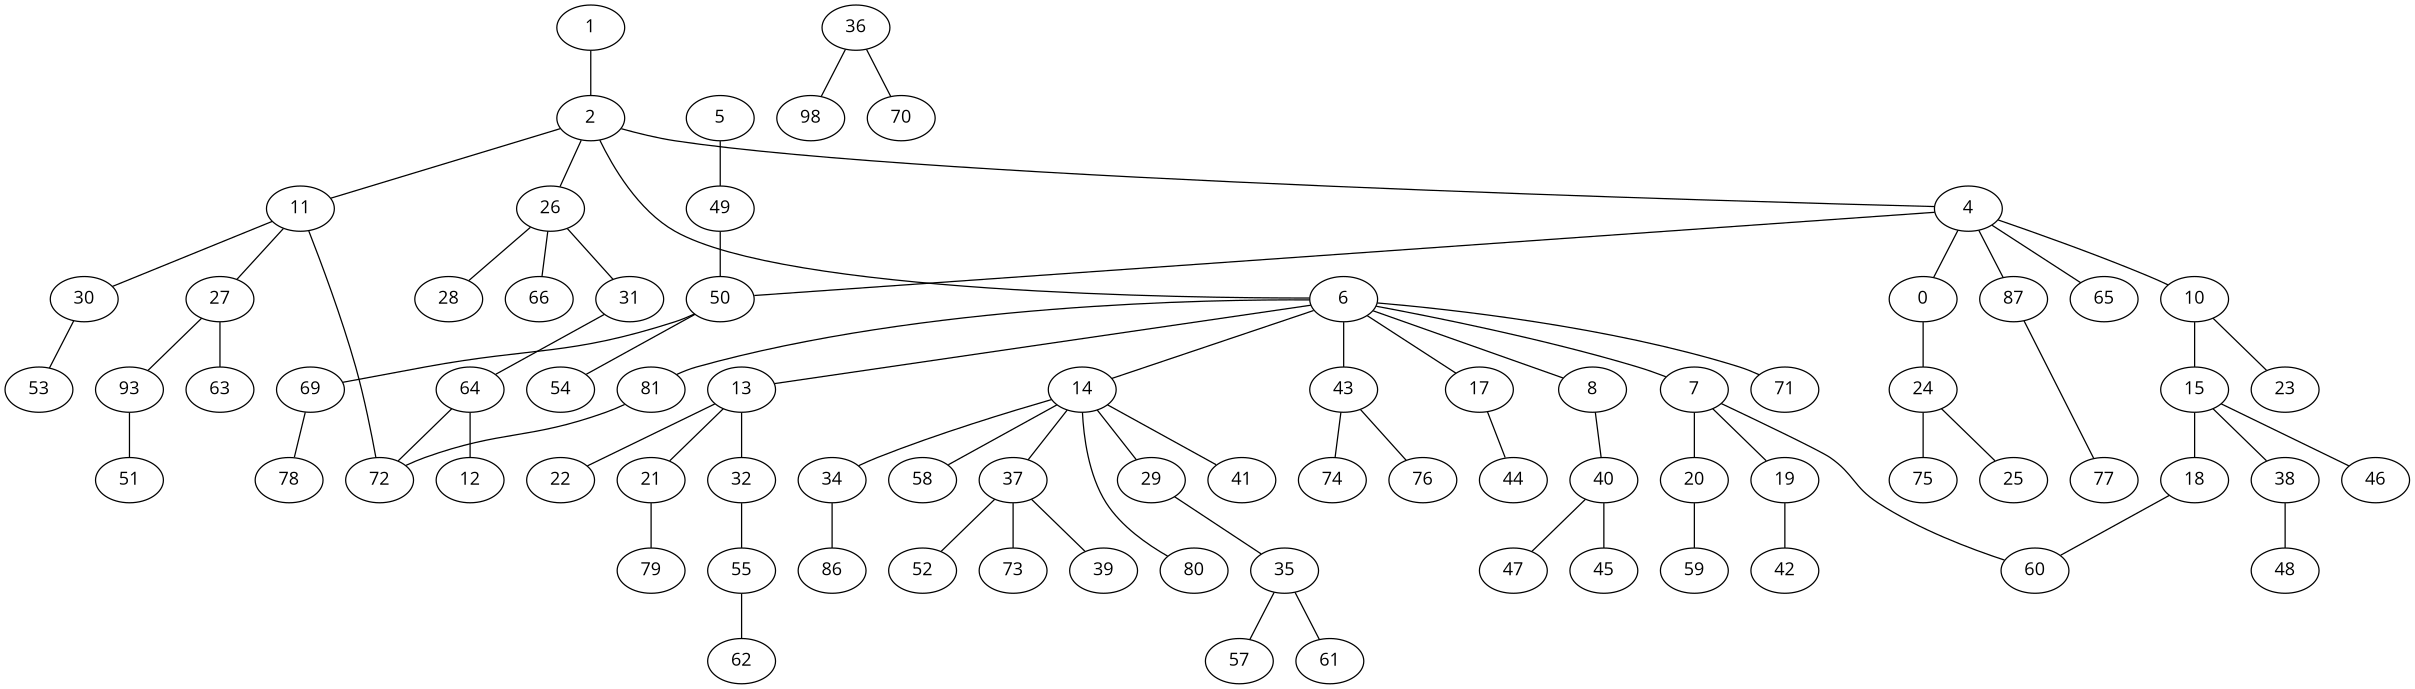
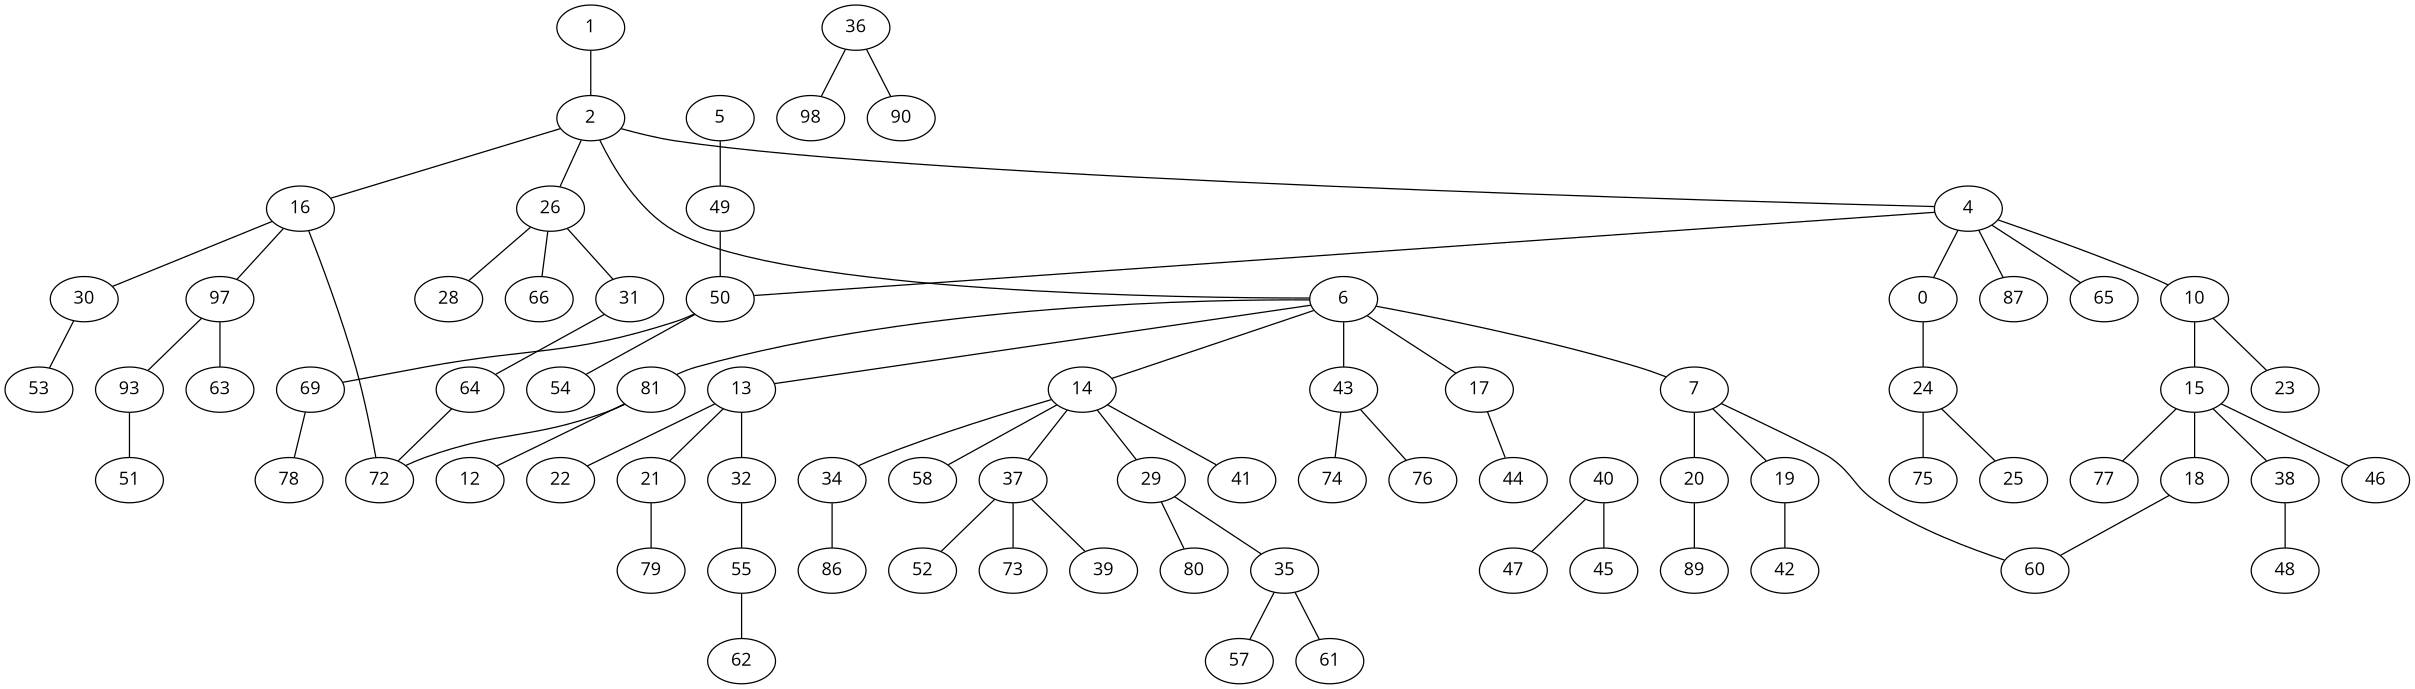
node "70": label "70" -> "90"
node "11": label "11" -> "16"
node "27": label "27" -> "97"
edge "87" -- "77": now "15" -- "77"
node "8": removed
node "71": removed
edge "64" -- "12": now "81" -- "12"
edge "14" -- "80": now "29" -- "80"
node "59": label "59" -> "89"
